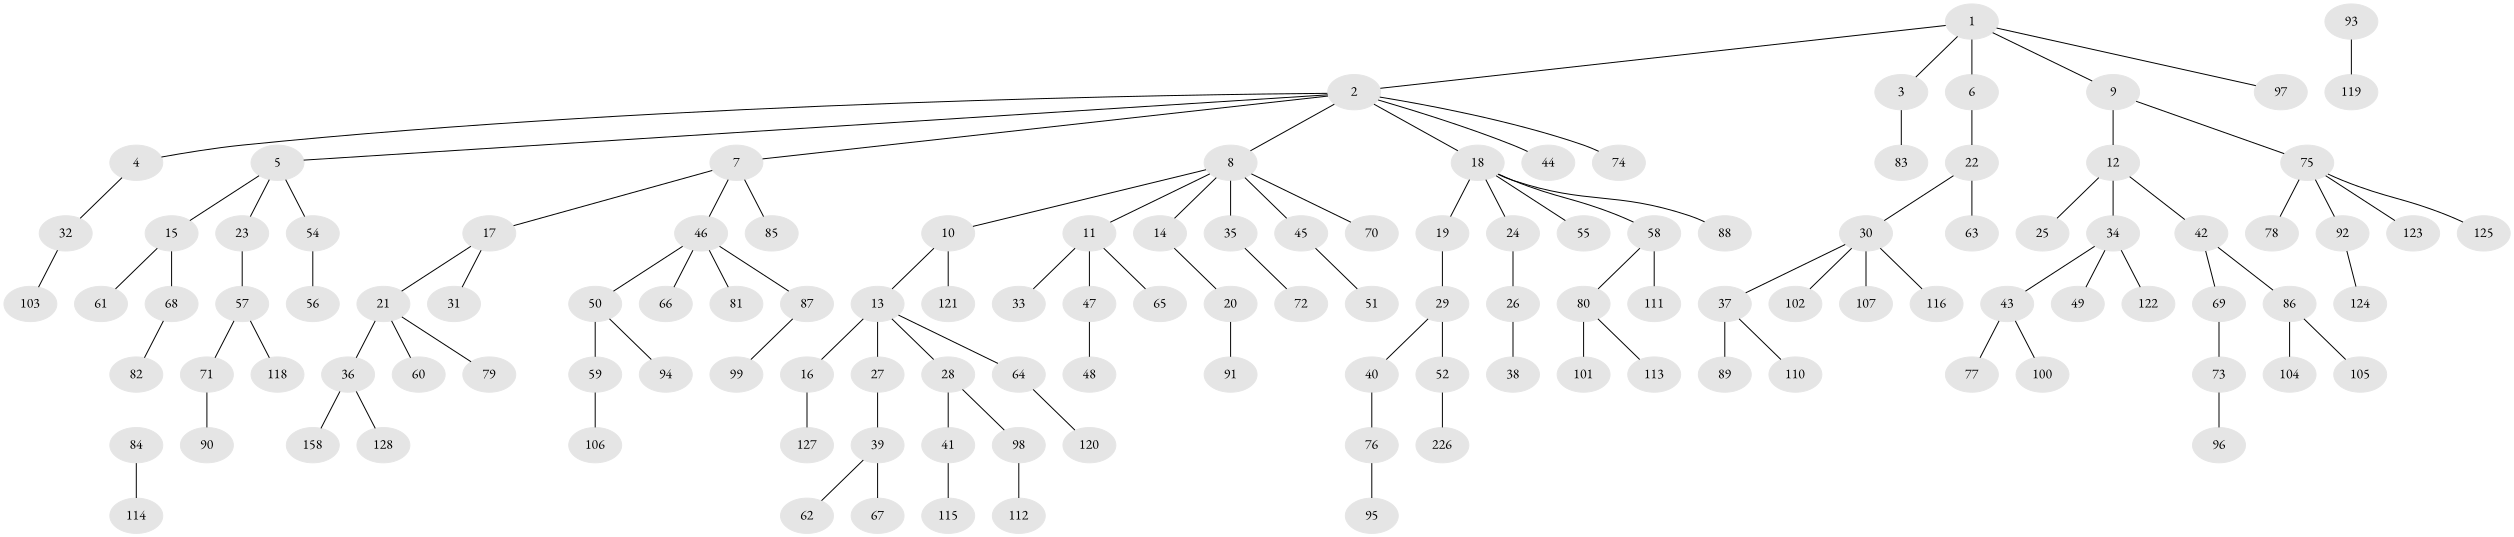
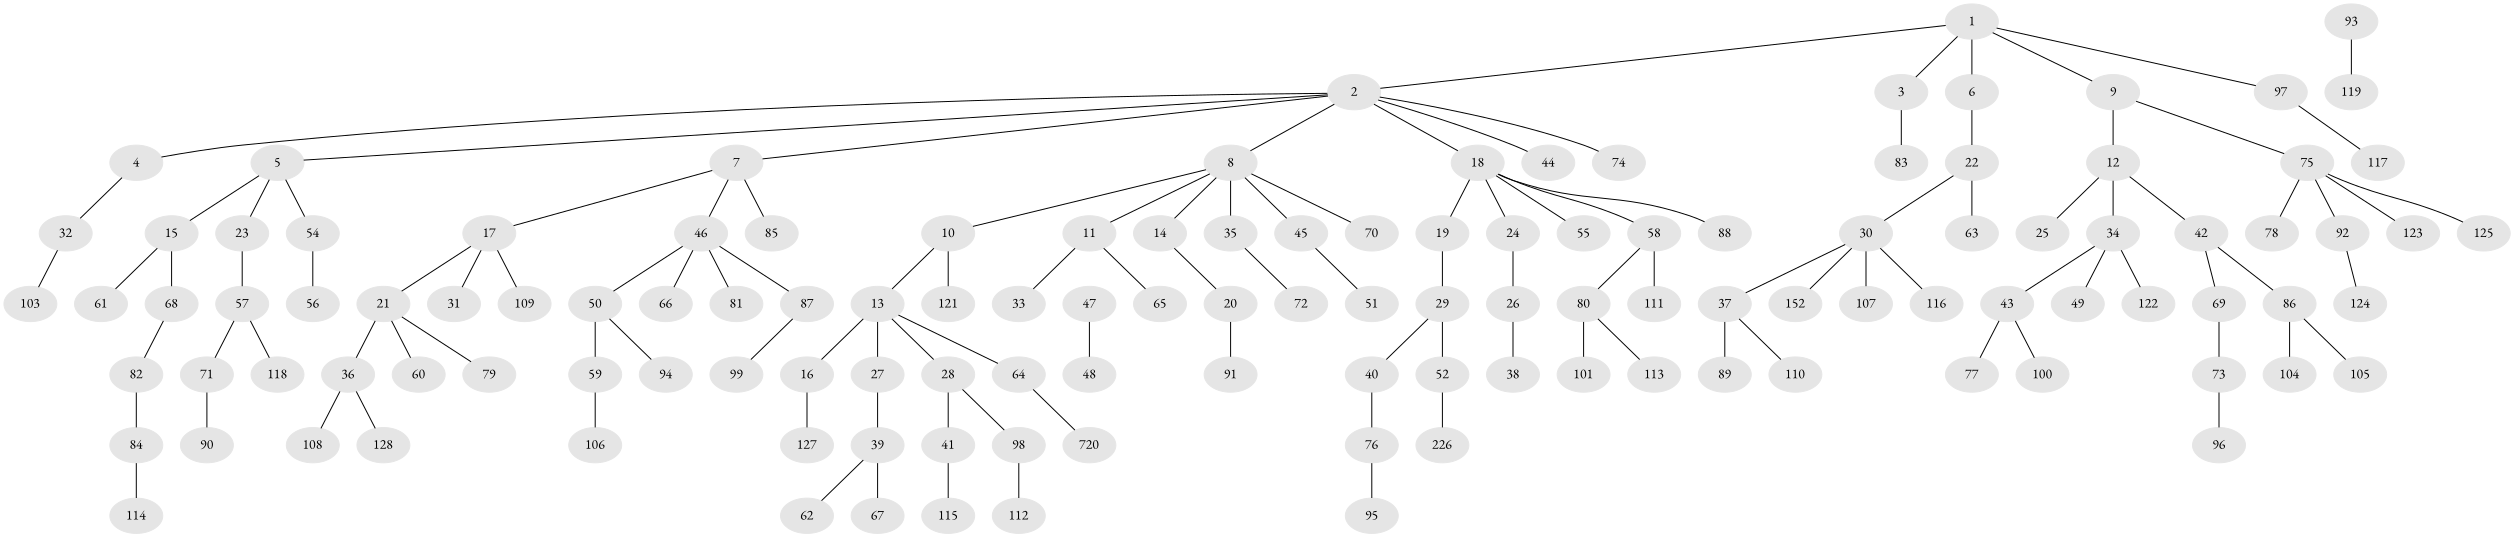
node "117": added
edge "11" -- "47": removed
node "109": added
node "102": label "102" -> "152"
edge "82" -- "84": added
node "158": label "158" -> "108"
node "120": label "120" -> "720"
